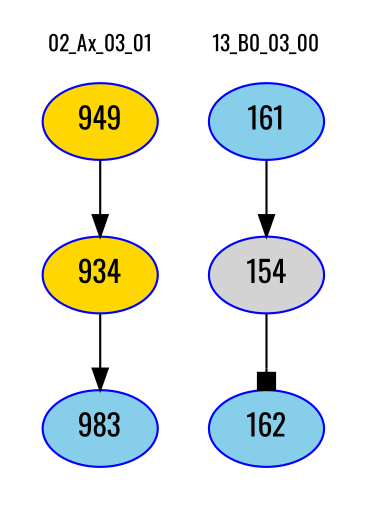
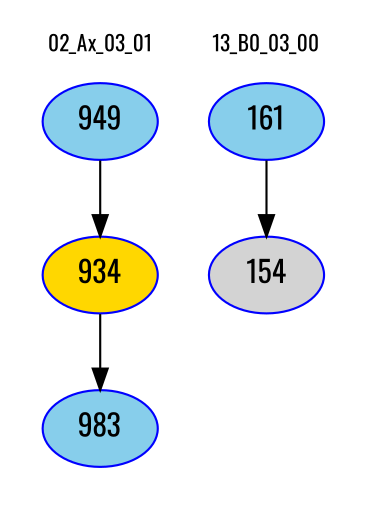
node "949": fillcolor gold -> skyblue
node "162": removed
